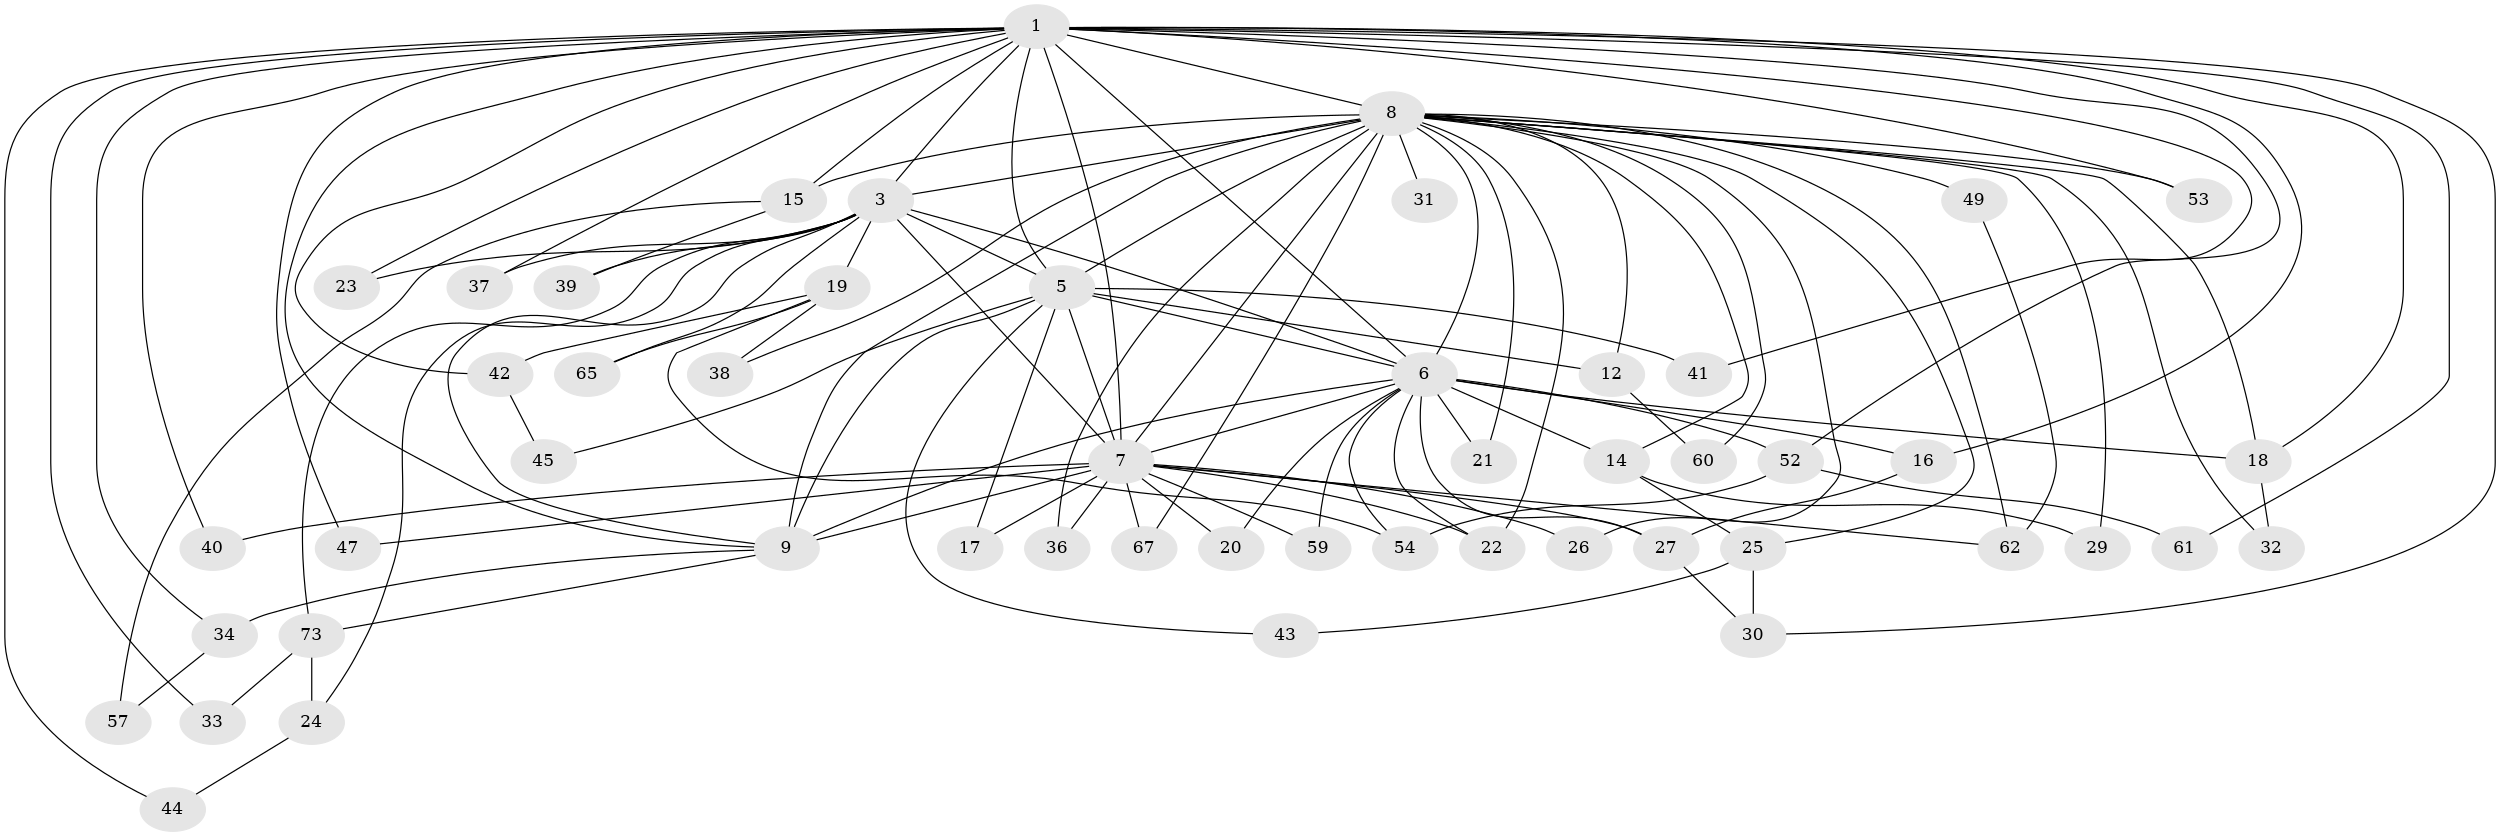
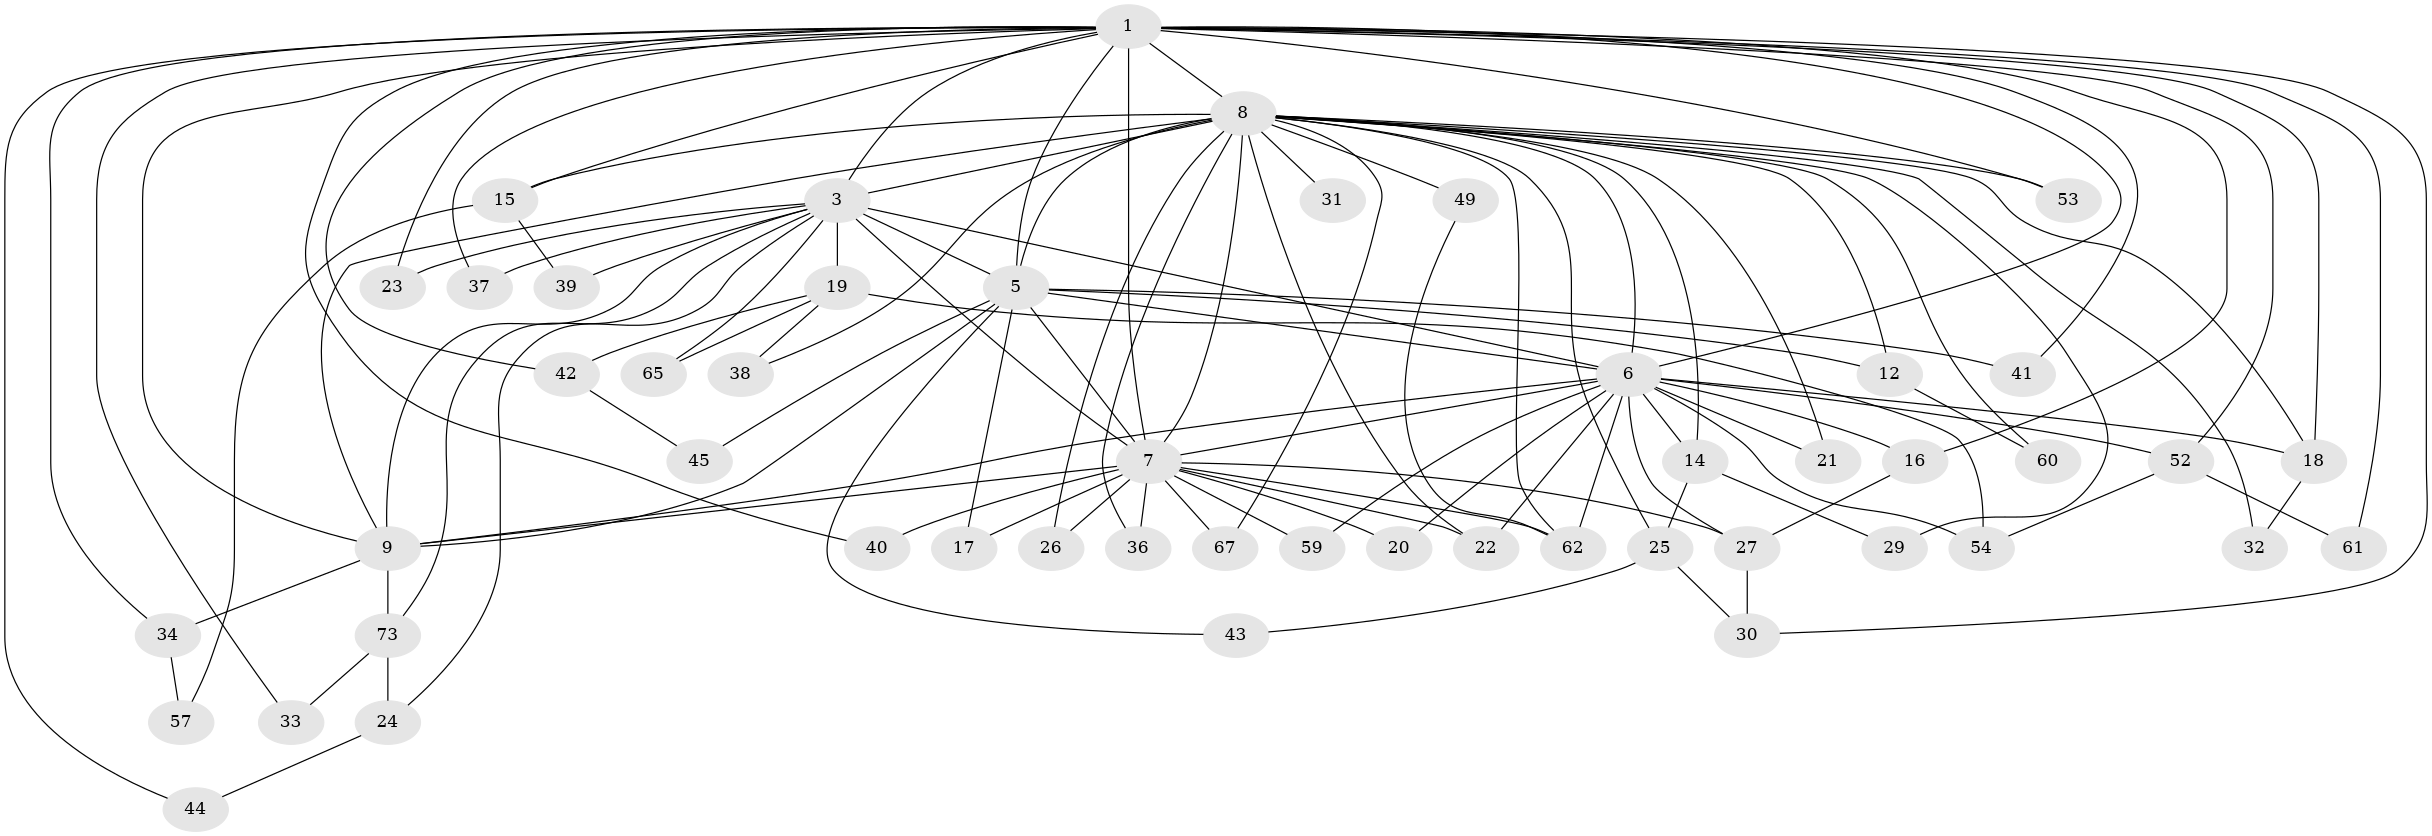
edge "6" -- "62": added
node "47": removed
